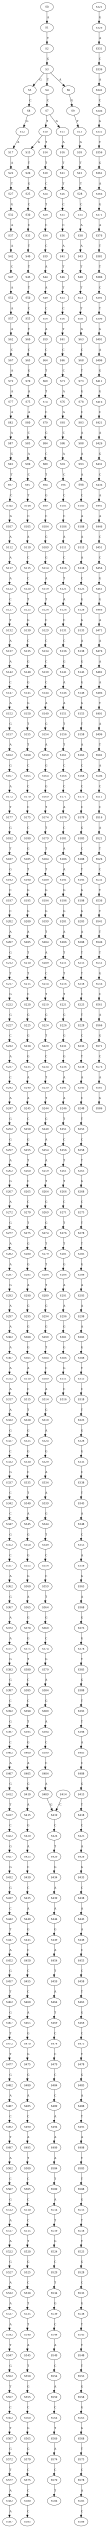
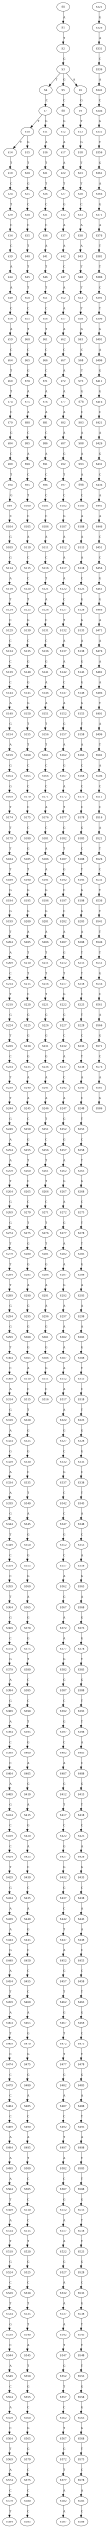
edge "S409" -> "S419": now "S409" -> "S414"
